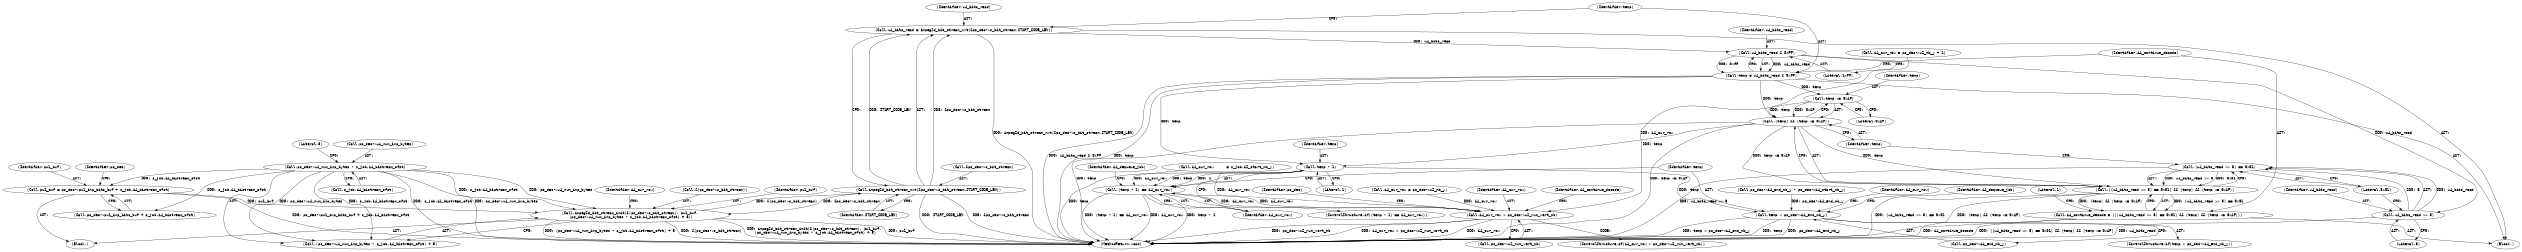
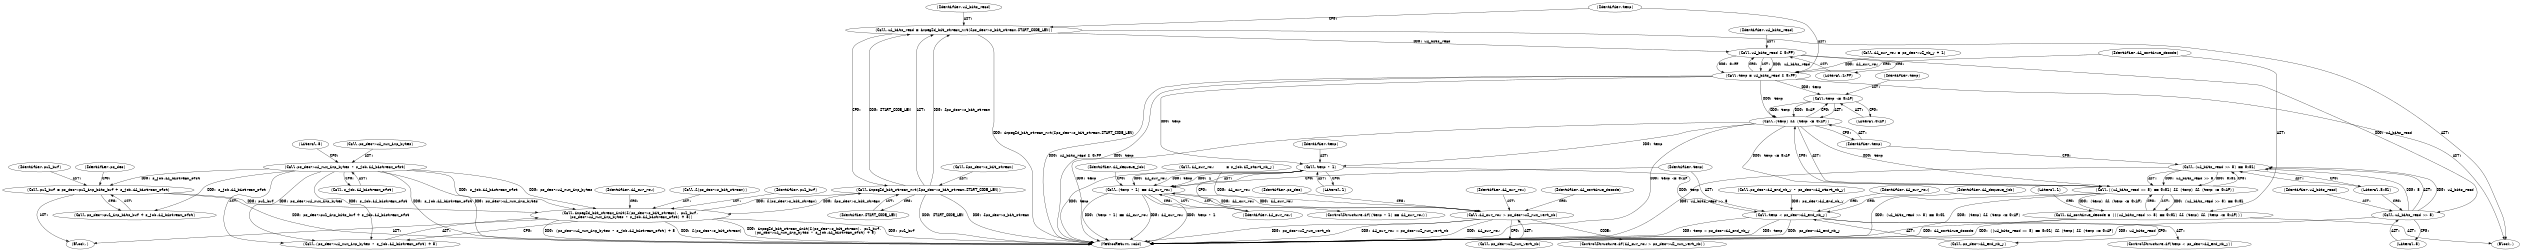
edge "(Call,i4_cur_row = ps_dec->u2_mb_y + 1)" -> "(Call,i4_cur_row > ps_dec->u2_num_vert_mb)": now "(Call,i4_cur_row = ps_dec->u2_mb_y + 1)" -> "(Call,temp = u4_bits_read & 0xFF)"
edge "(Literal,0xAF)" -> "(Call,temp <= 0xAF)": label "CFG: " -> "AST: "
node "(Call,i4_cur_row = ps_dec->u2_mb_y)": removed
